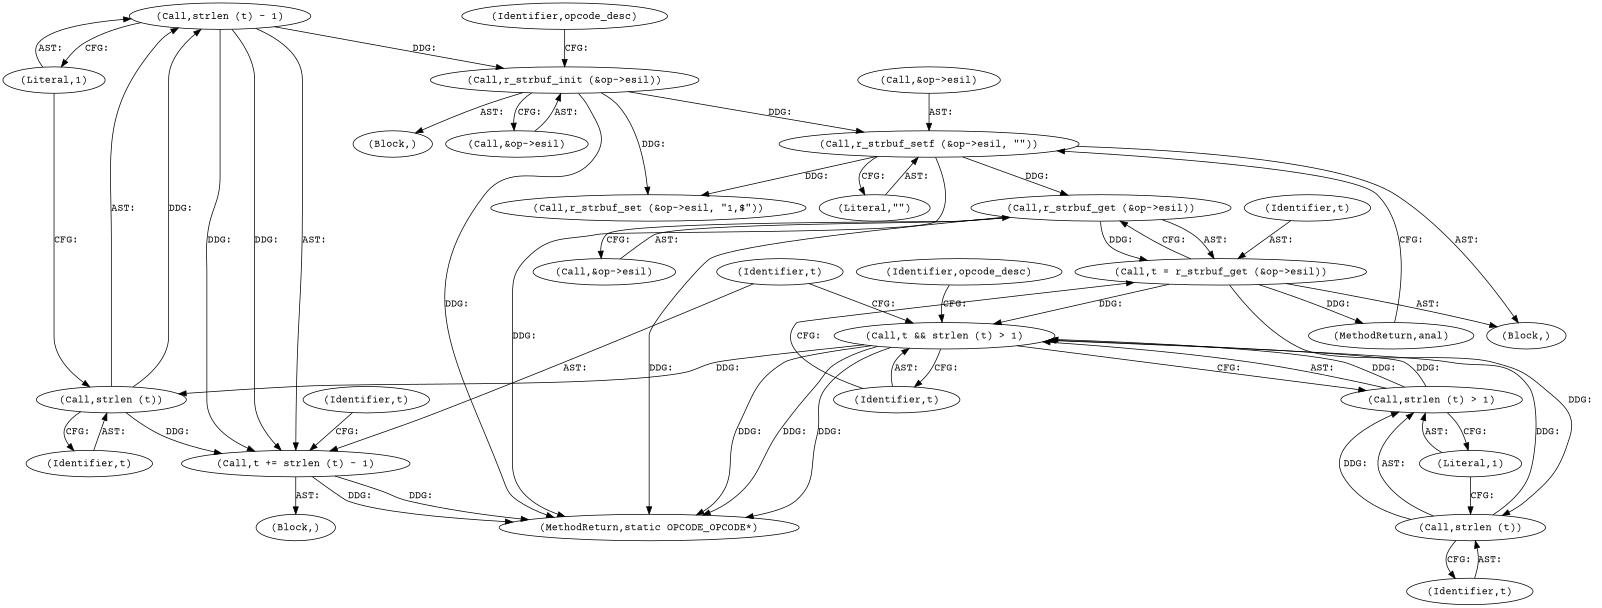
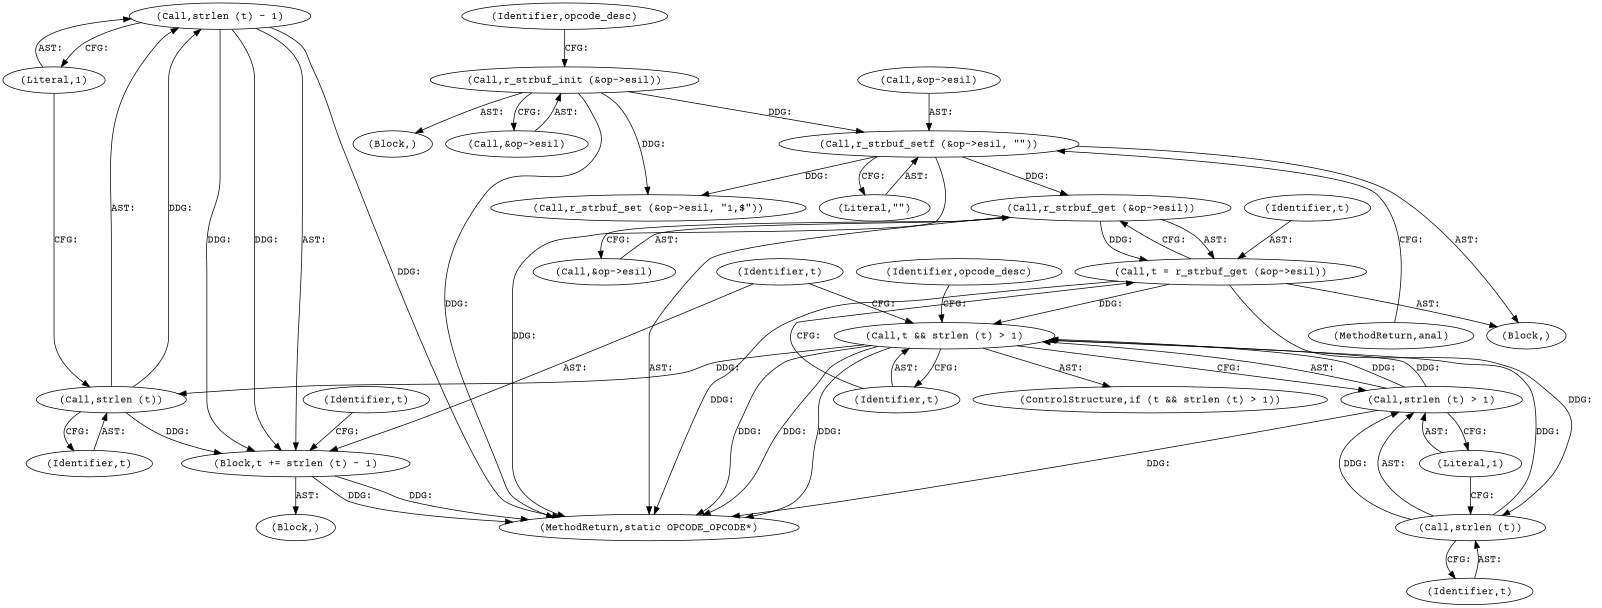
edge "(Call,strlen (t) - 1)" -> "(Call,r_strbuf_init (&op->esil))": now "(Call,strlen (t) - 1)" -> "(MethodReturn,static OPCODE_OPCODE*)"
edge "(Call,t = r_strbuf_get (&op->esil))" -> "(MethodReturn,anal)": now "(Call,t = r_strbuf_get (&op->esil))" -> "(MethodReturn,static OPCODE_OPCODE*)"
edge "(Call,r_strbuf_get (&op->esil))" -> "(MethodReturn,static OPCODE_OPCODE*)": label "DDG: " -> "AST: "
node "(ControlStructure,if (t && strlen (t) > 1))": added
node "(Call,t += strlen (t) - 1)": label "(Call,t += strlen (t) - 1)" -> "(Block,t += strlen (t) - 1)"
edge "(Call,strlen (t) > 1)" -> "(MethodReturn,static OPCODE_OPCODE*)": added, label "DDG:"
